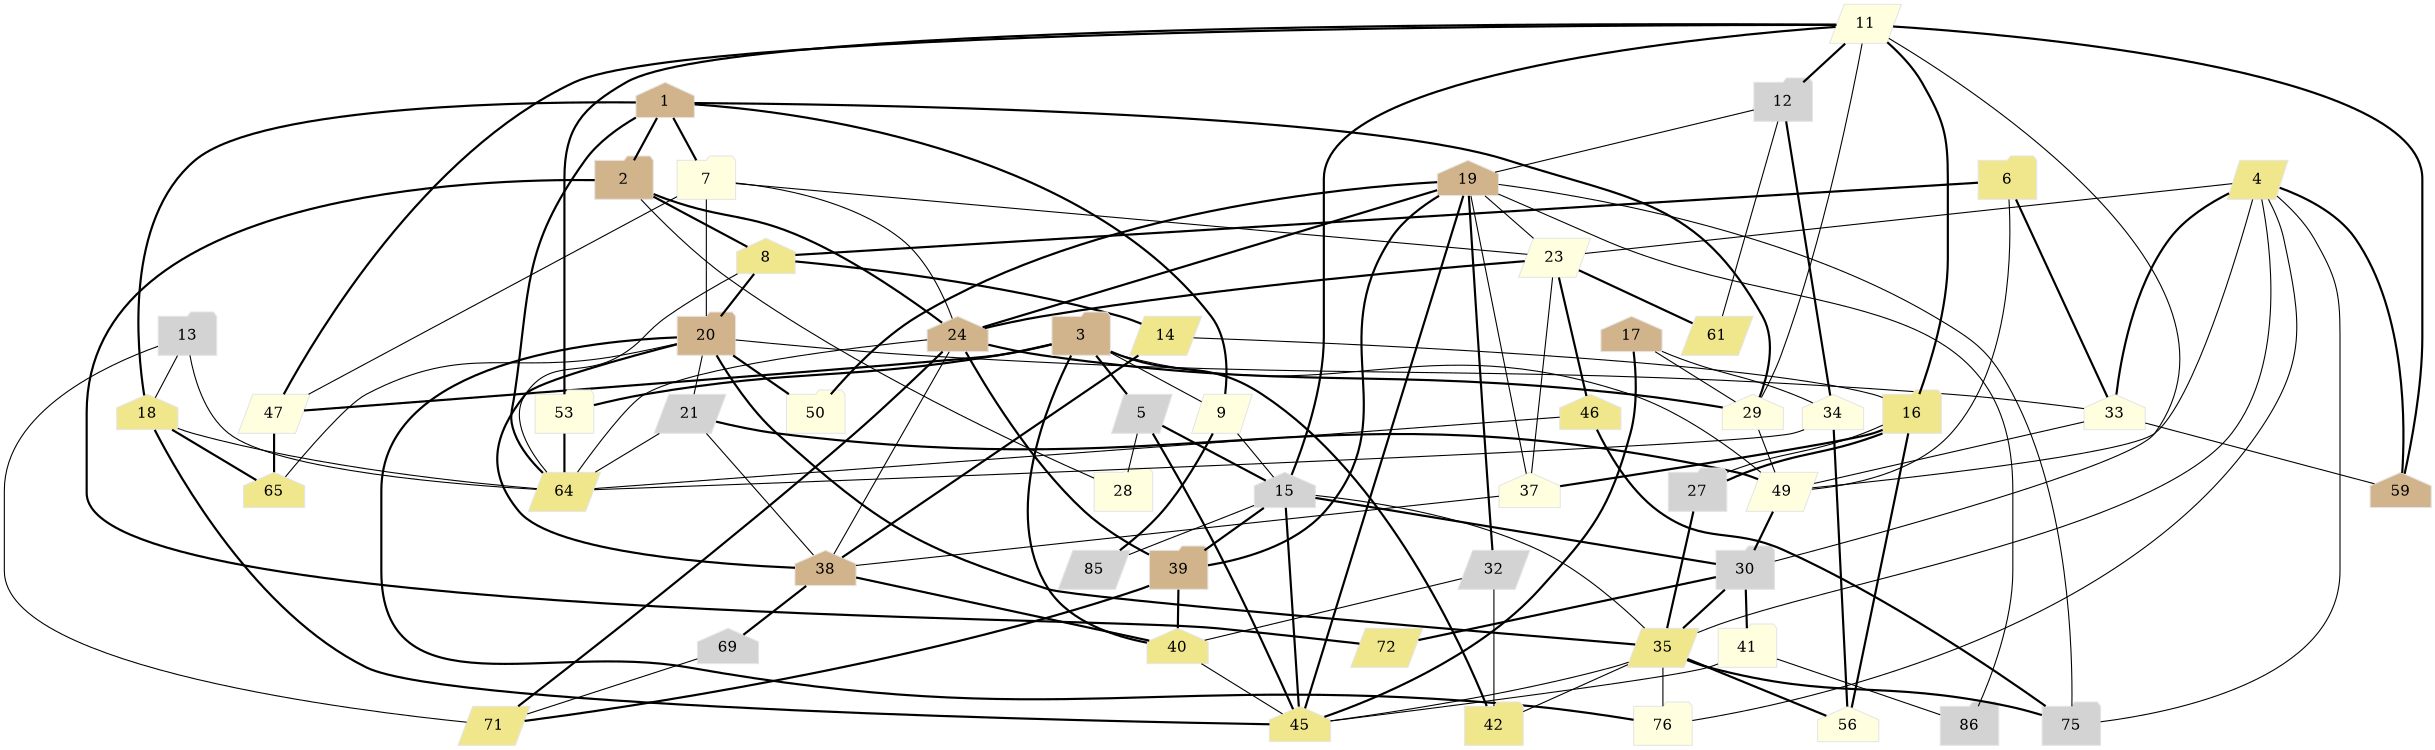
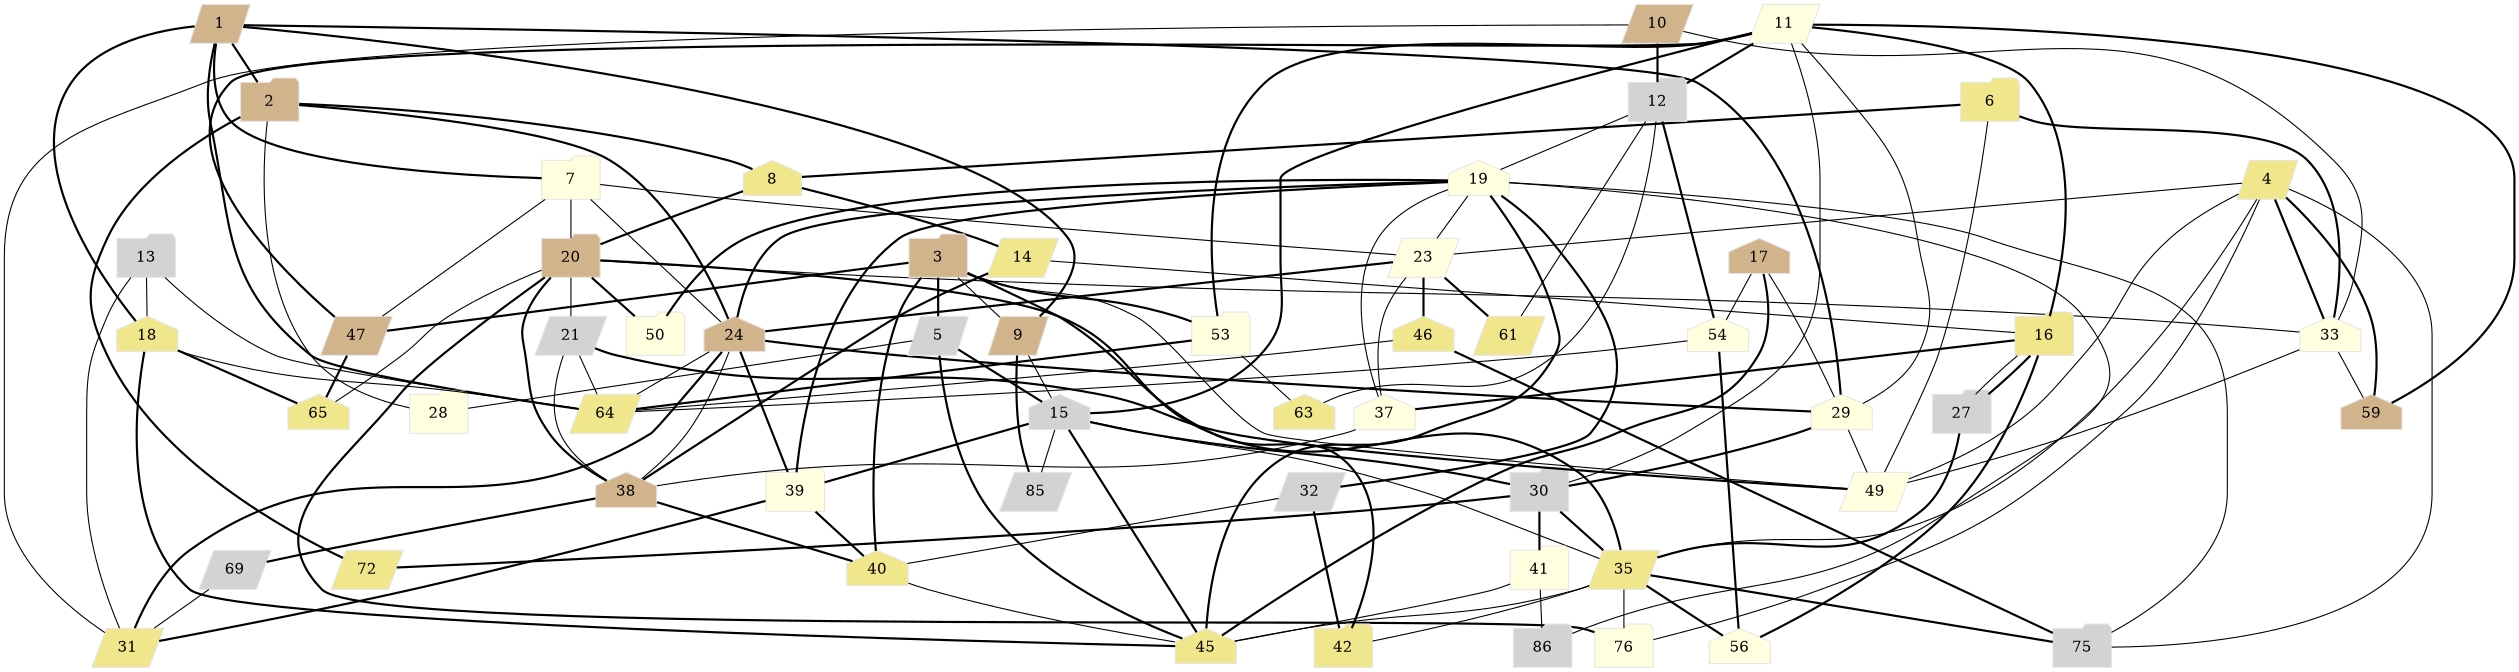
node "10": added
node "1": shape house -> parallelogram
node "19": fillcolor tan -> lightyellow
edge "8" -- "64": removed
node "47": fillcolor lightyellow -> tan
node "9": fillcolor lightyellow -> tan
node "63": added
node "34": label "34" -> "54"
edge "49" -- "30": now "29" -- "30"
node "39": fillcolor tan -> lightyellow
node "69": shape house -> parallelogram
edge "32" -- "42": style solid -> bold
node "71": label "71" -> "31"
